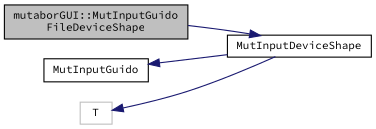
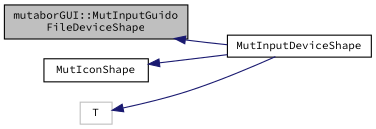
edge "mutaborGUI::MutInputGuido FileDeviceShape" -> "MutInputDeviceShape": reversed
node "MutInputGuido": label "MutInputGuido" -> "MutIconShape"
